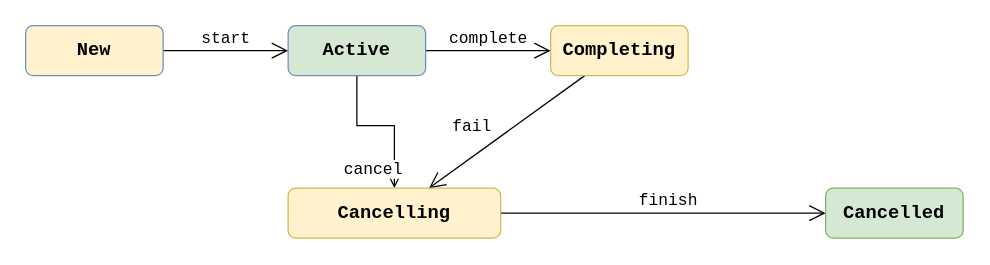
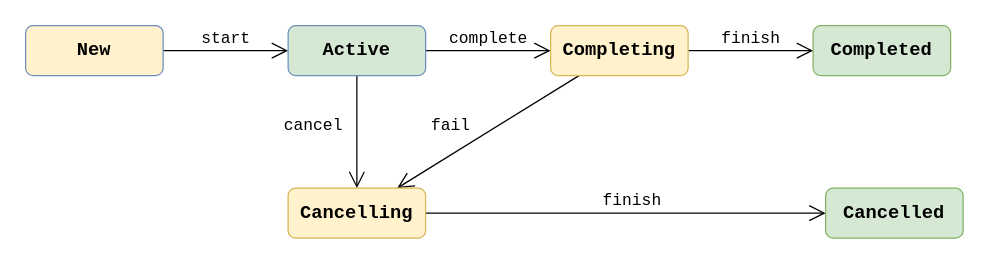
edge "Completing" -> "Completed": added, label "finish"
node "Completed": added
node "Cancelling": size 213x50 -> 138x50
